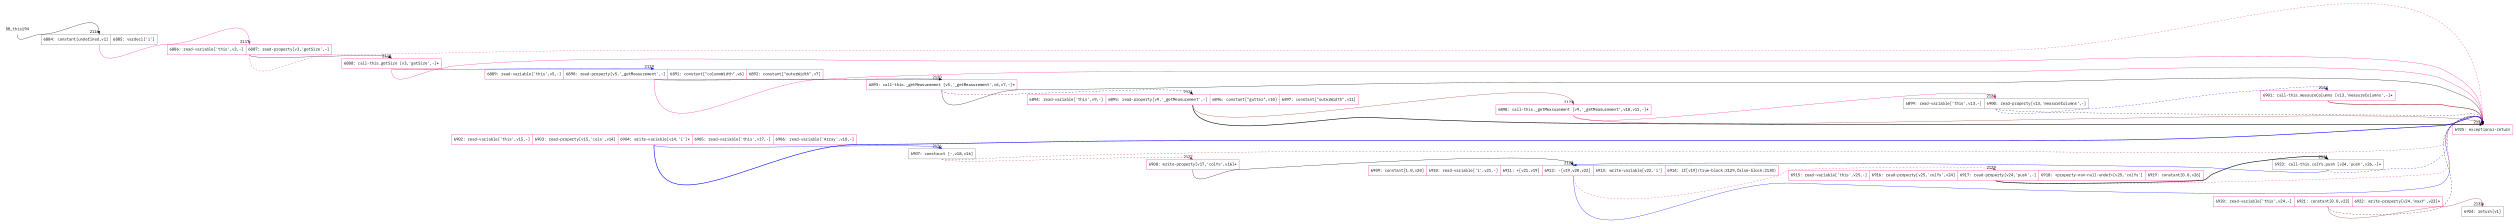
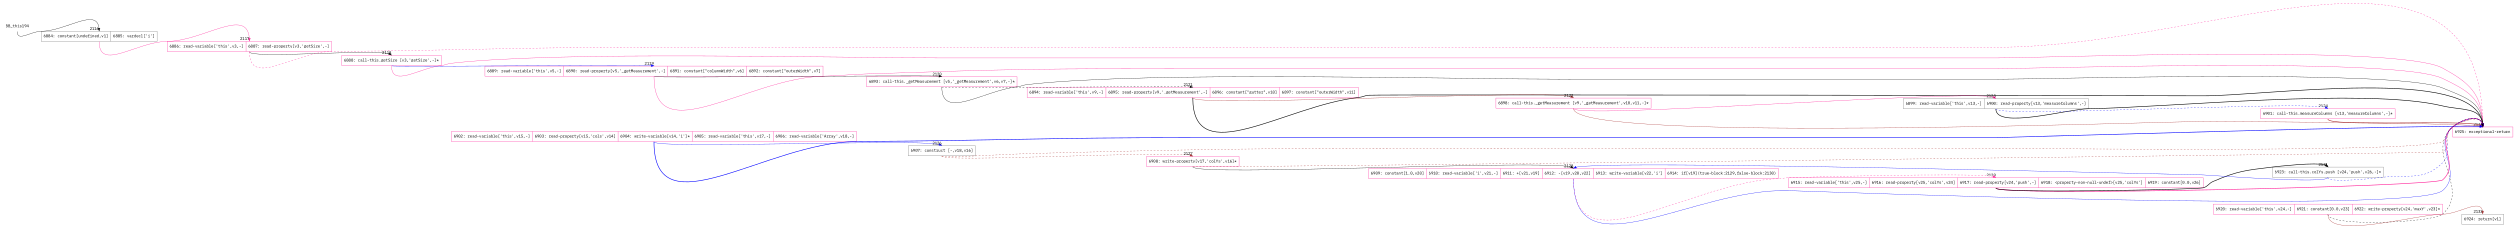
edge "6899: read-variable['this',v13,-]" -> "6925: exceptional-return": style dashed -> bold
edge "6908: write-property[v17,'colYs',v16]*" -> "6925: exceptional-return": added
edge "6915: read-variable['this',v25,-]" -> "6925: exceptional-return": style dashed -> bold
